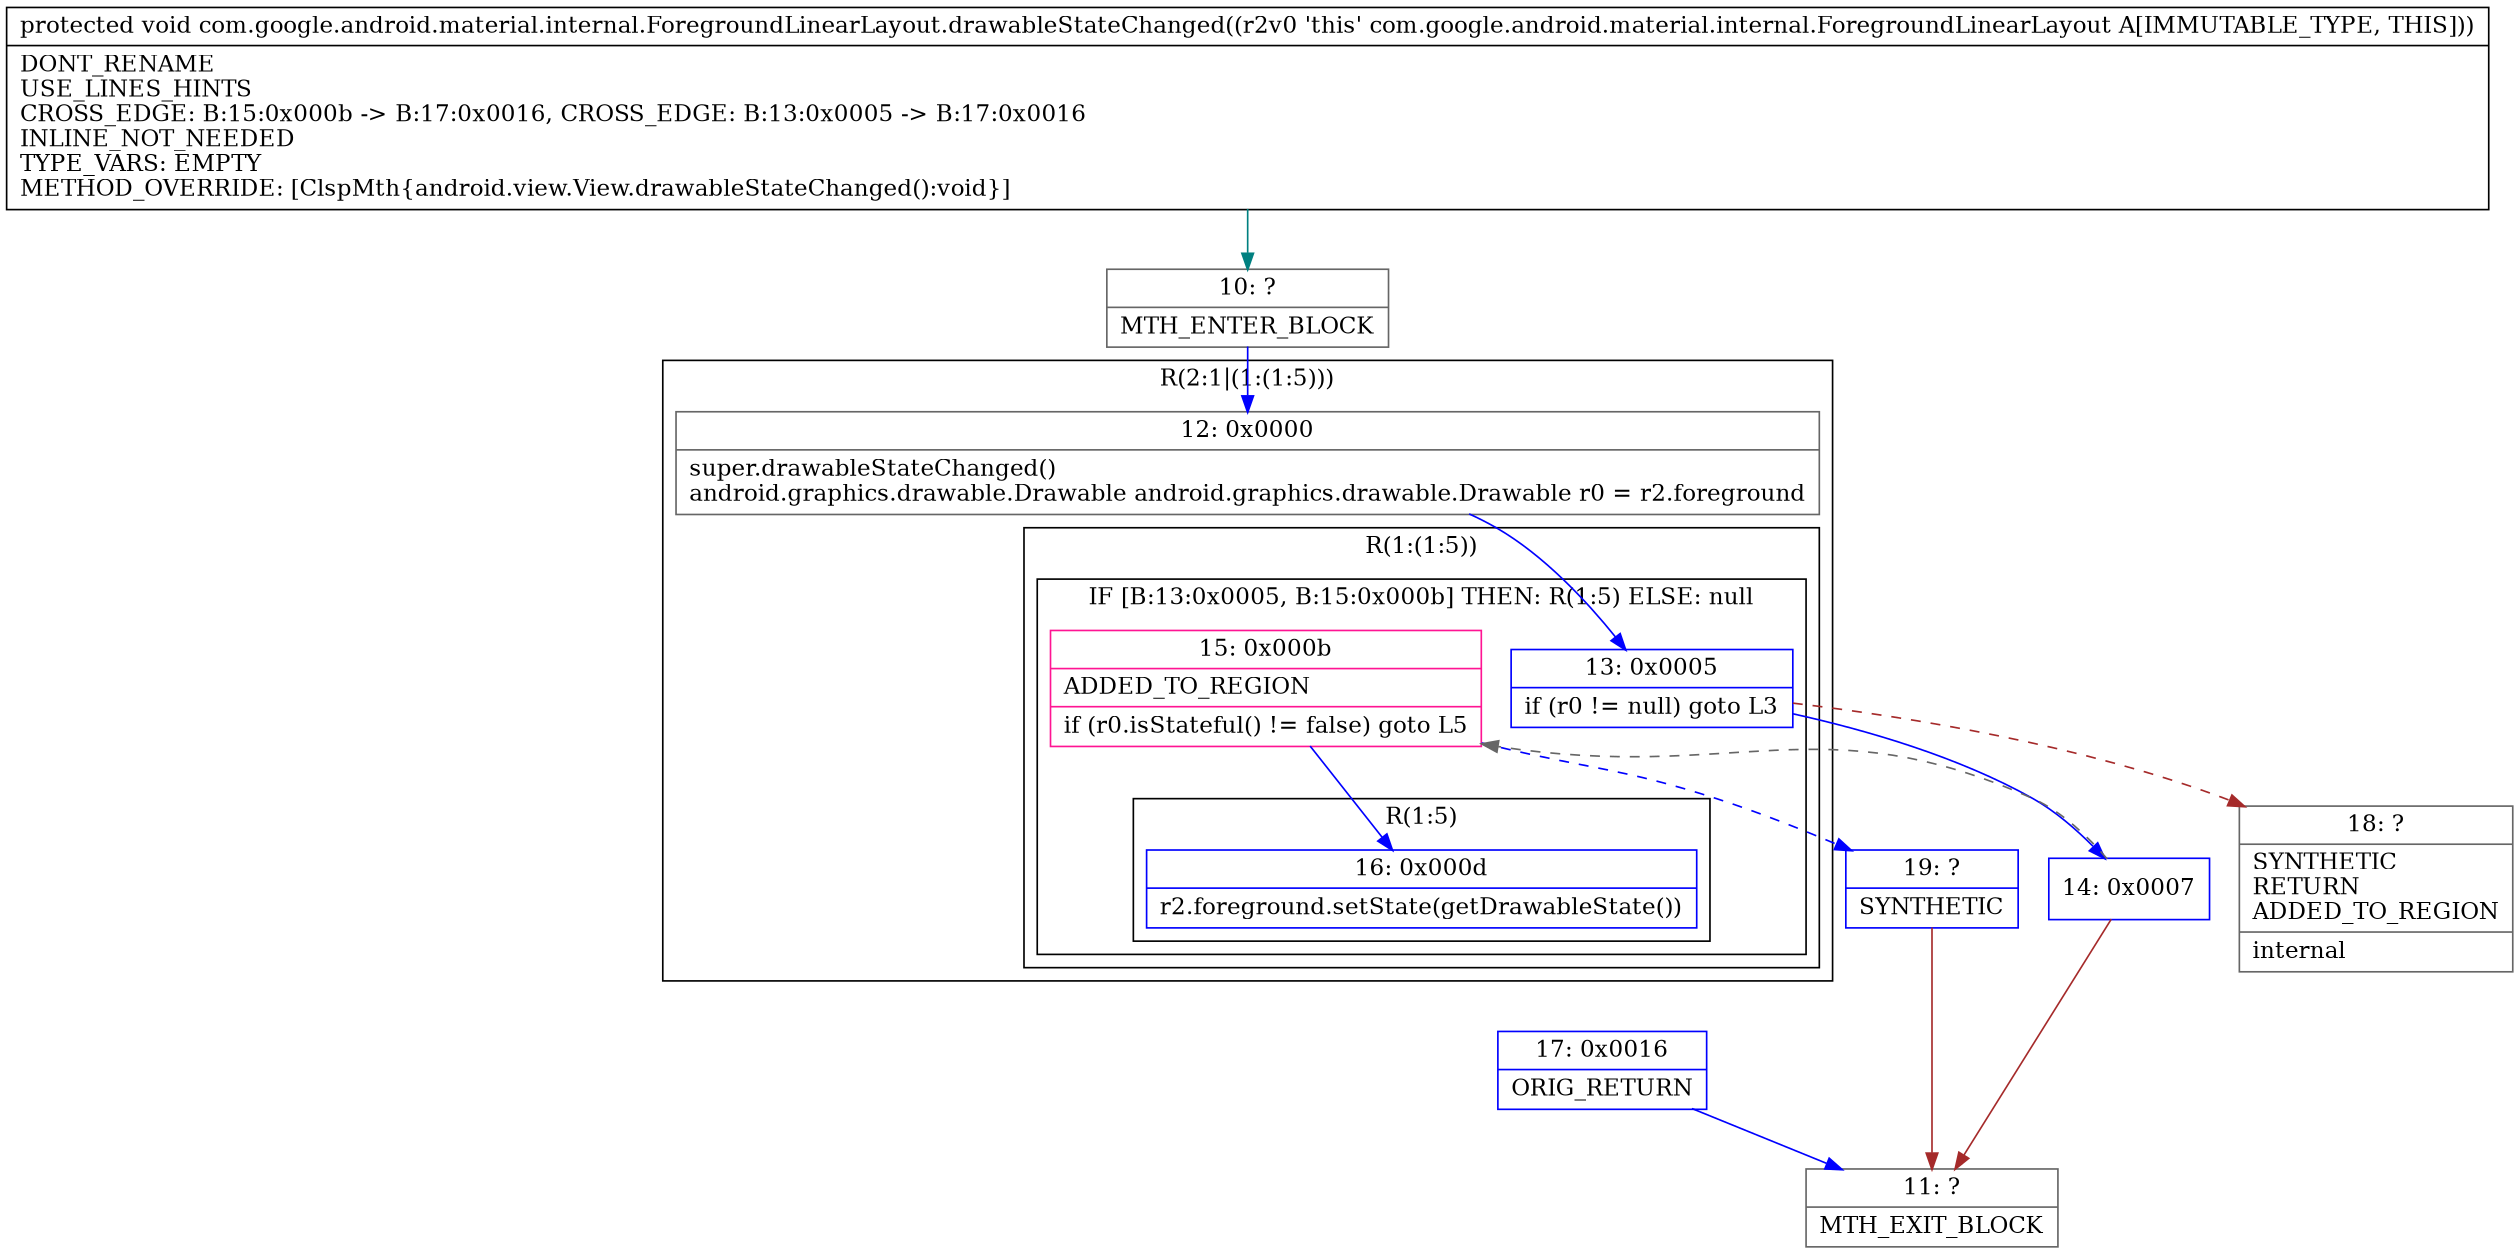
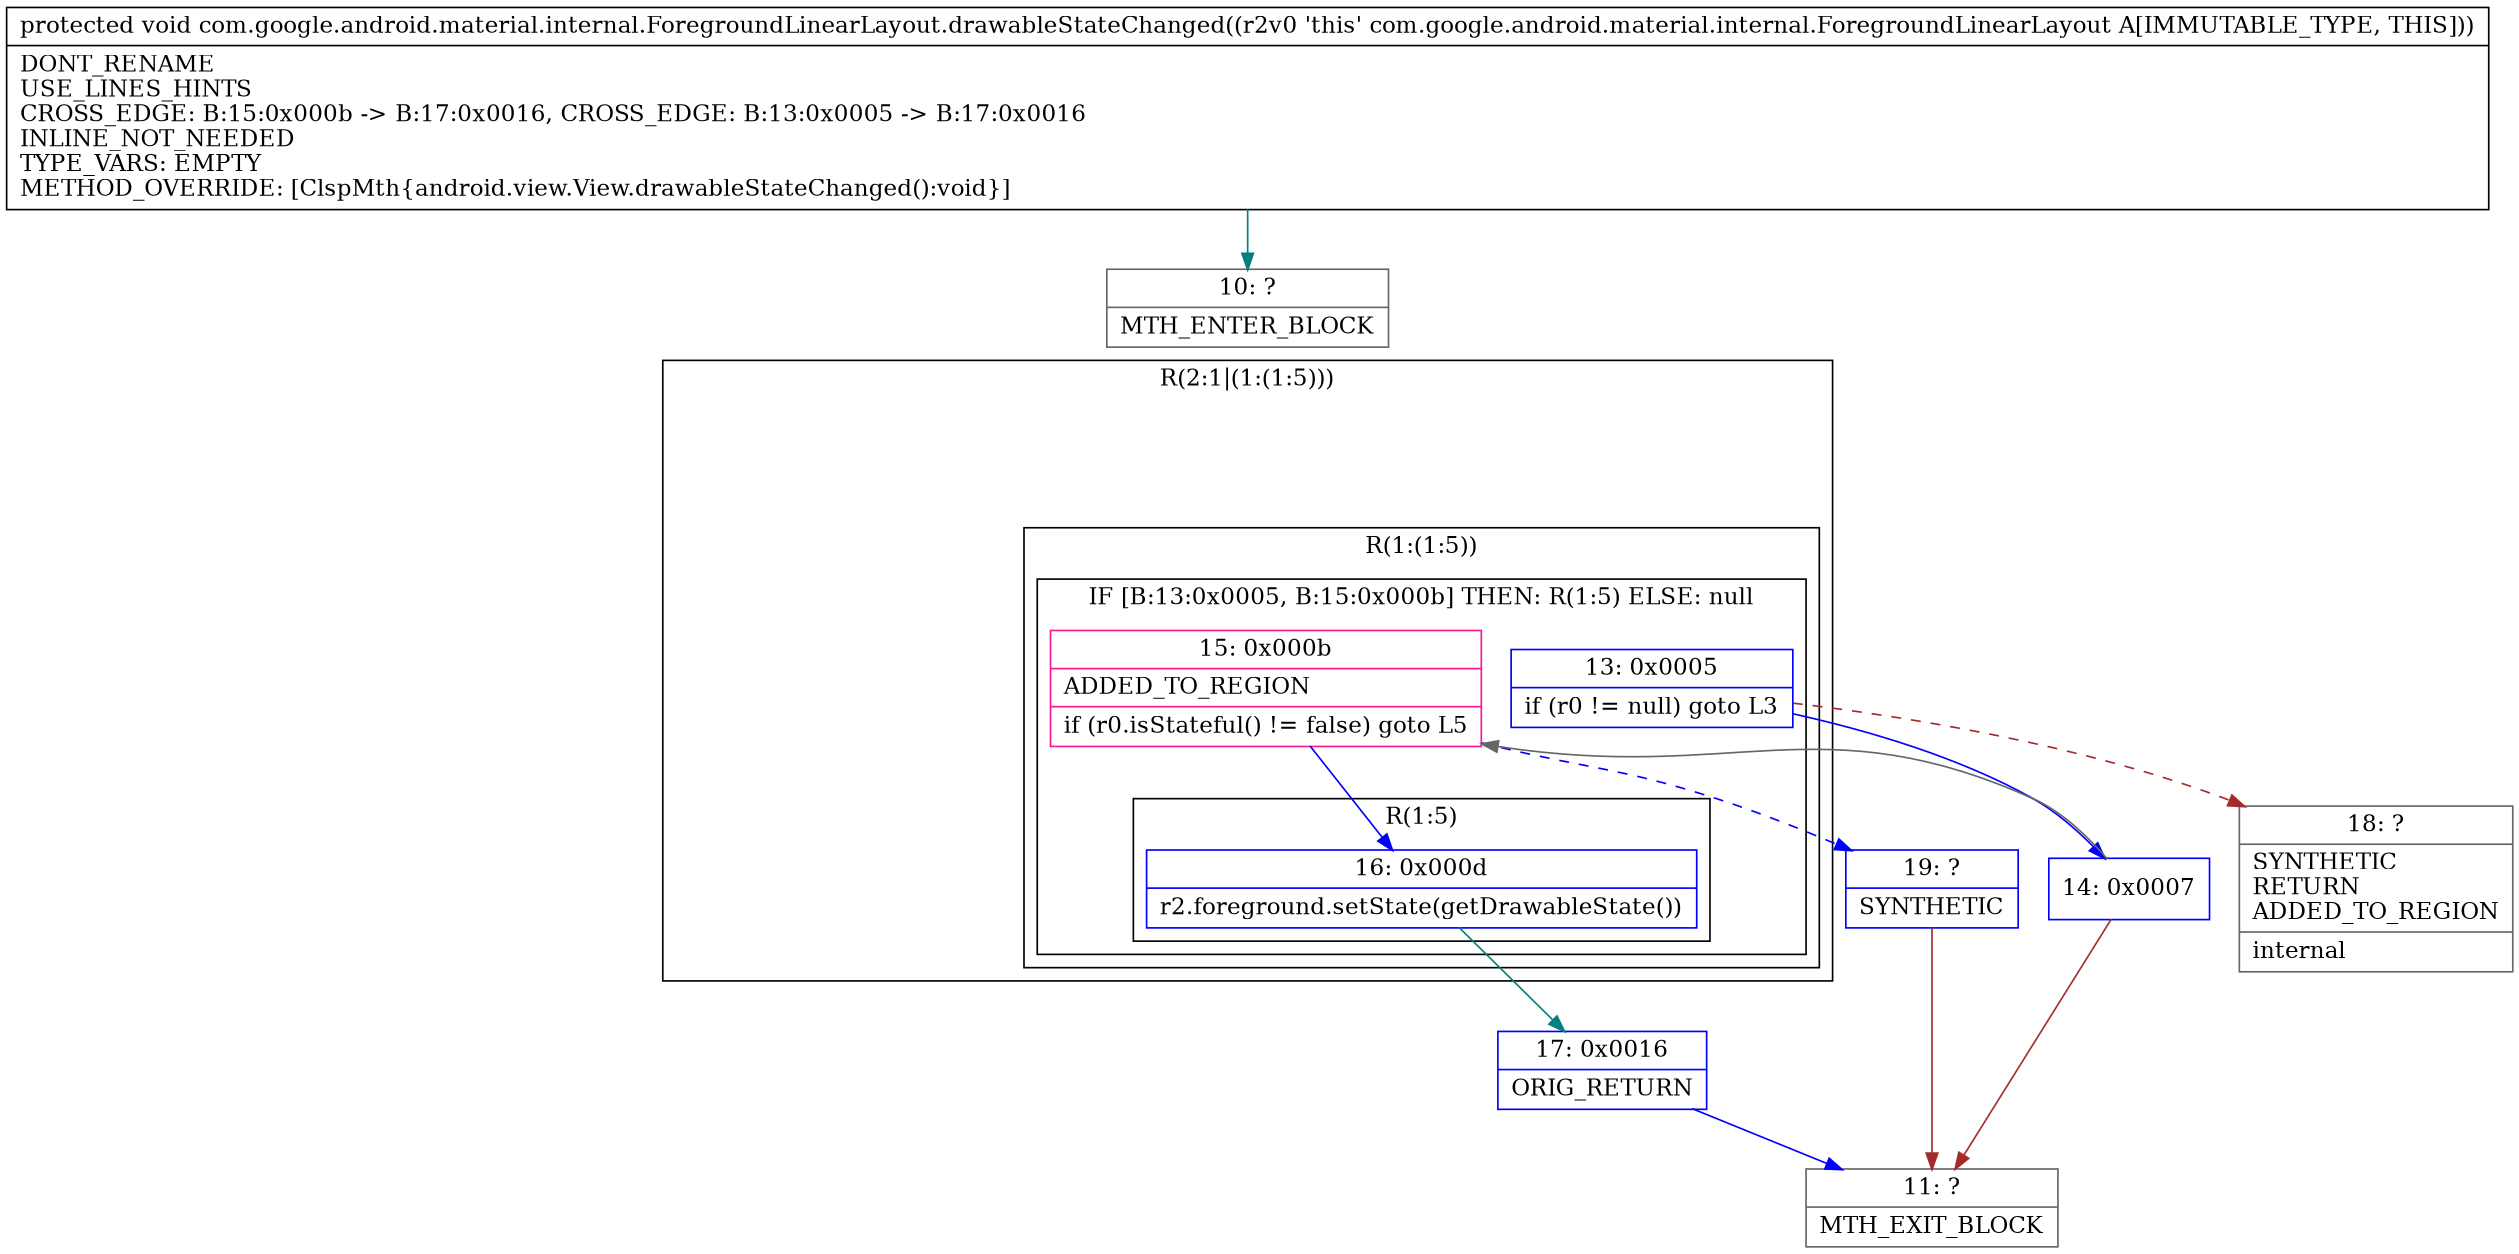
node "12: 0x0000": removed
edge "14: 0x0007" -> "15: 0x000b": style dashed -> solid
edge "16: 0x000d" -> "17: 0x0016": added
